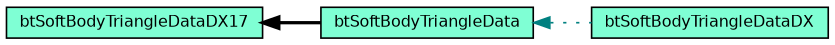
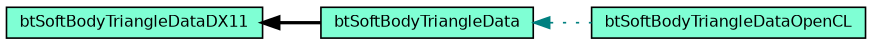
node "btSoftBodyTriangleDataDX17": label "btSoftBodyTriangleDataDX17" -> "btSoftBodyTriangleDataDX11"
node "btSoftBodyTriangleDataDX": label "btSoftBodyTriangleDataDX" -> "btSoftBodyTriangleDataOpenCL"
